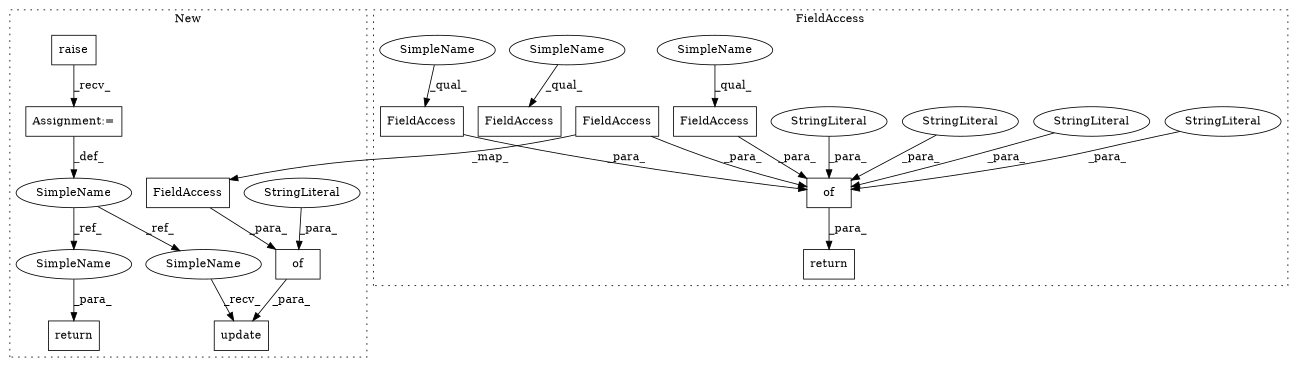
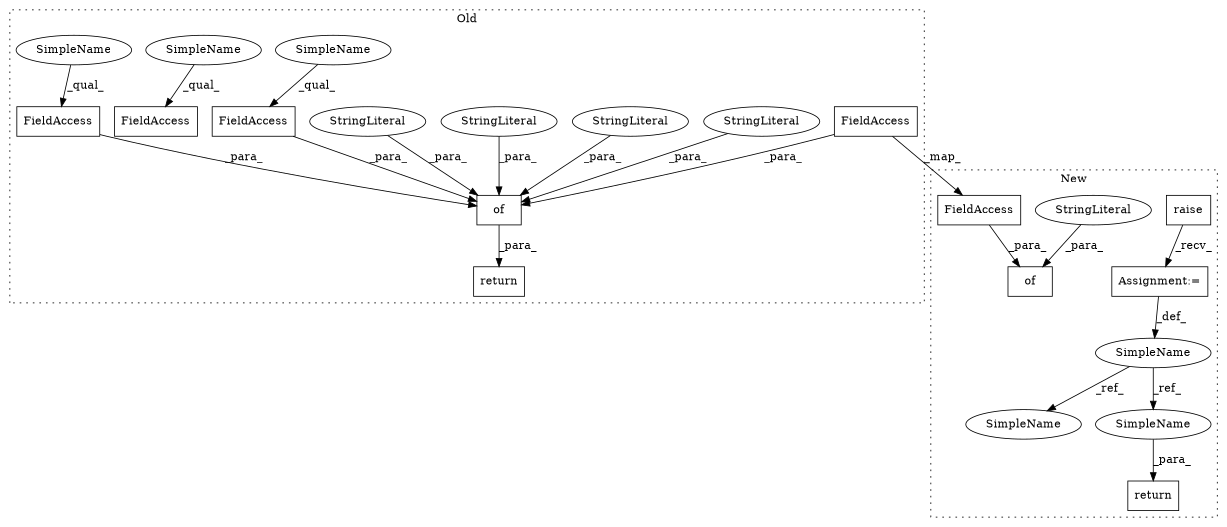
cluster "FieldAccess": label "FieldAccess" -> "Old"
node "update": removed
